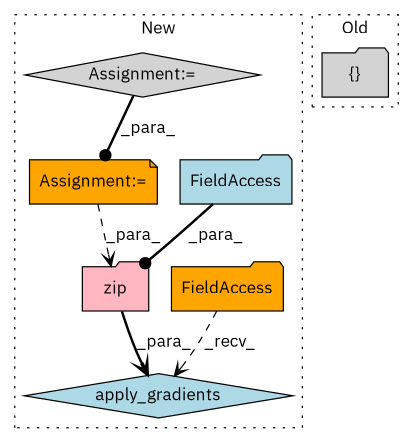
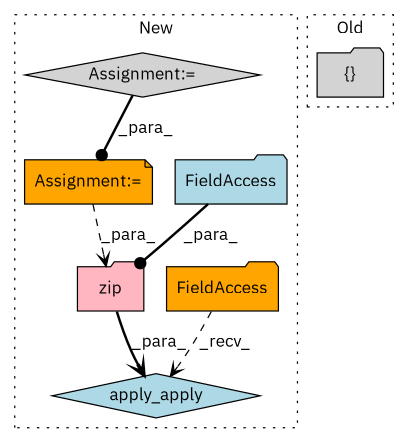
node "apply_gradients": label "apply_gradients" -> "apply_apply"
